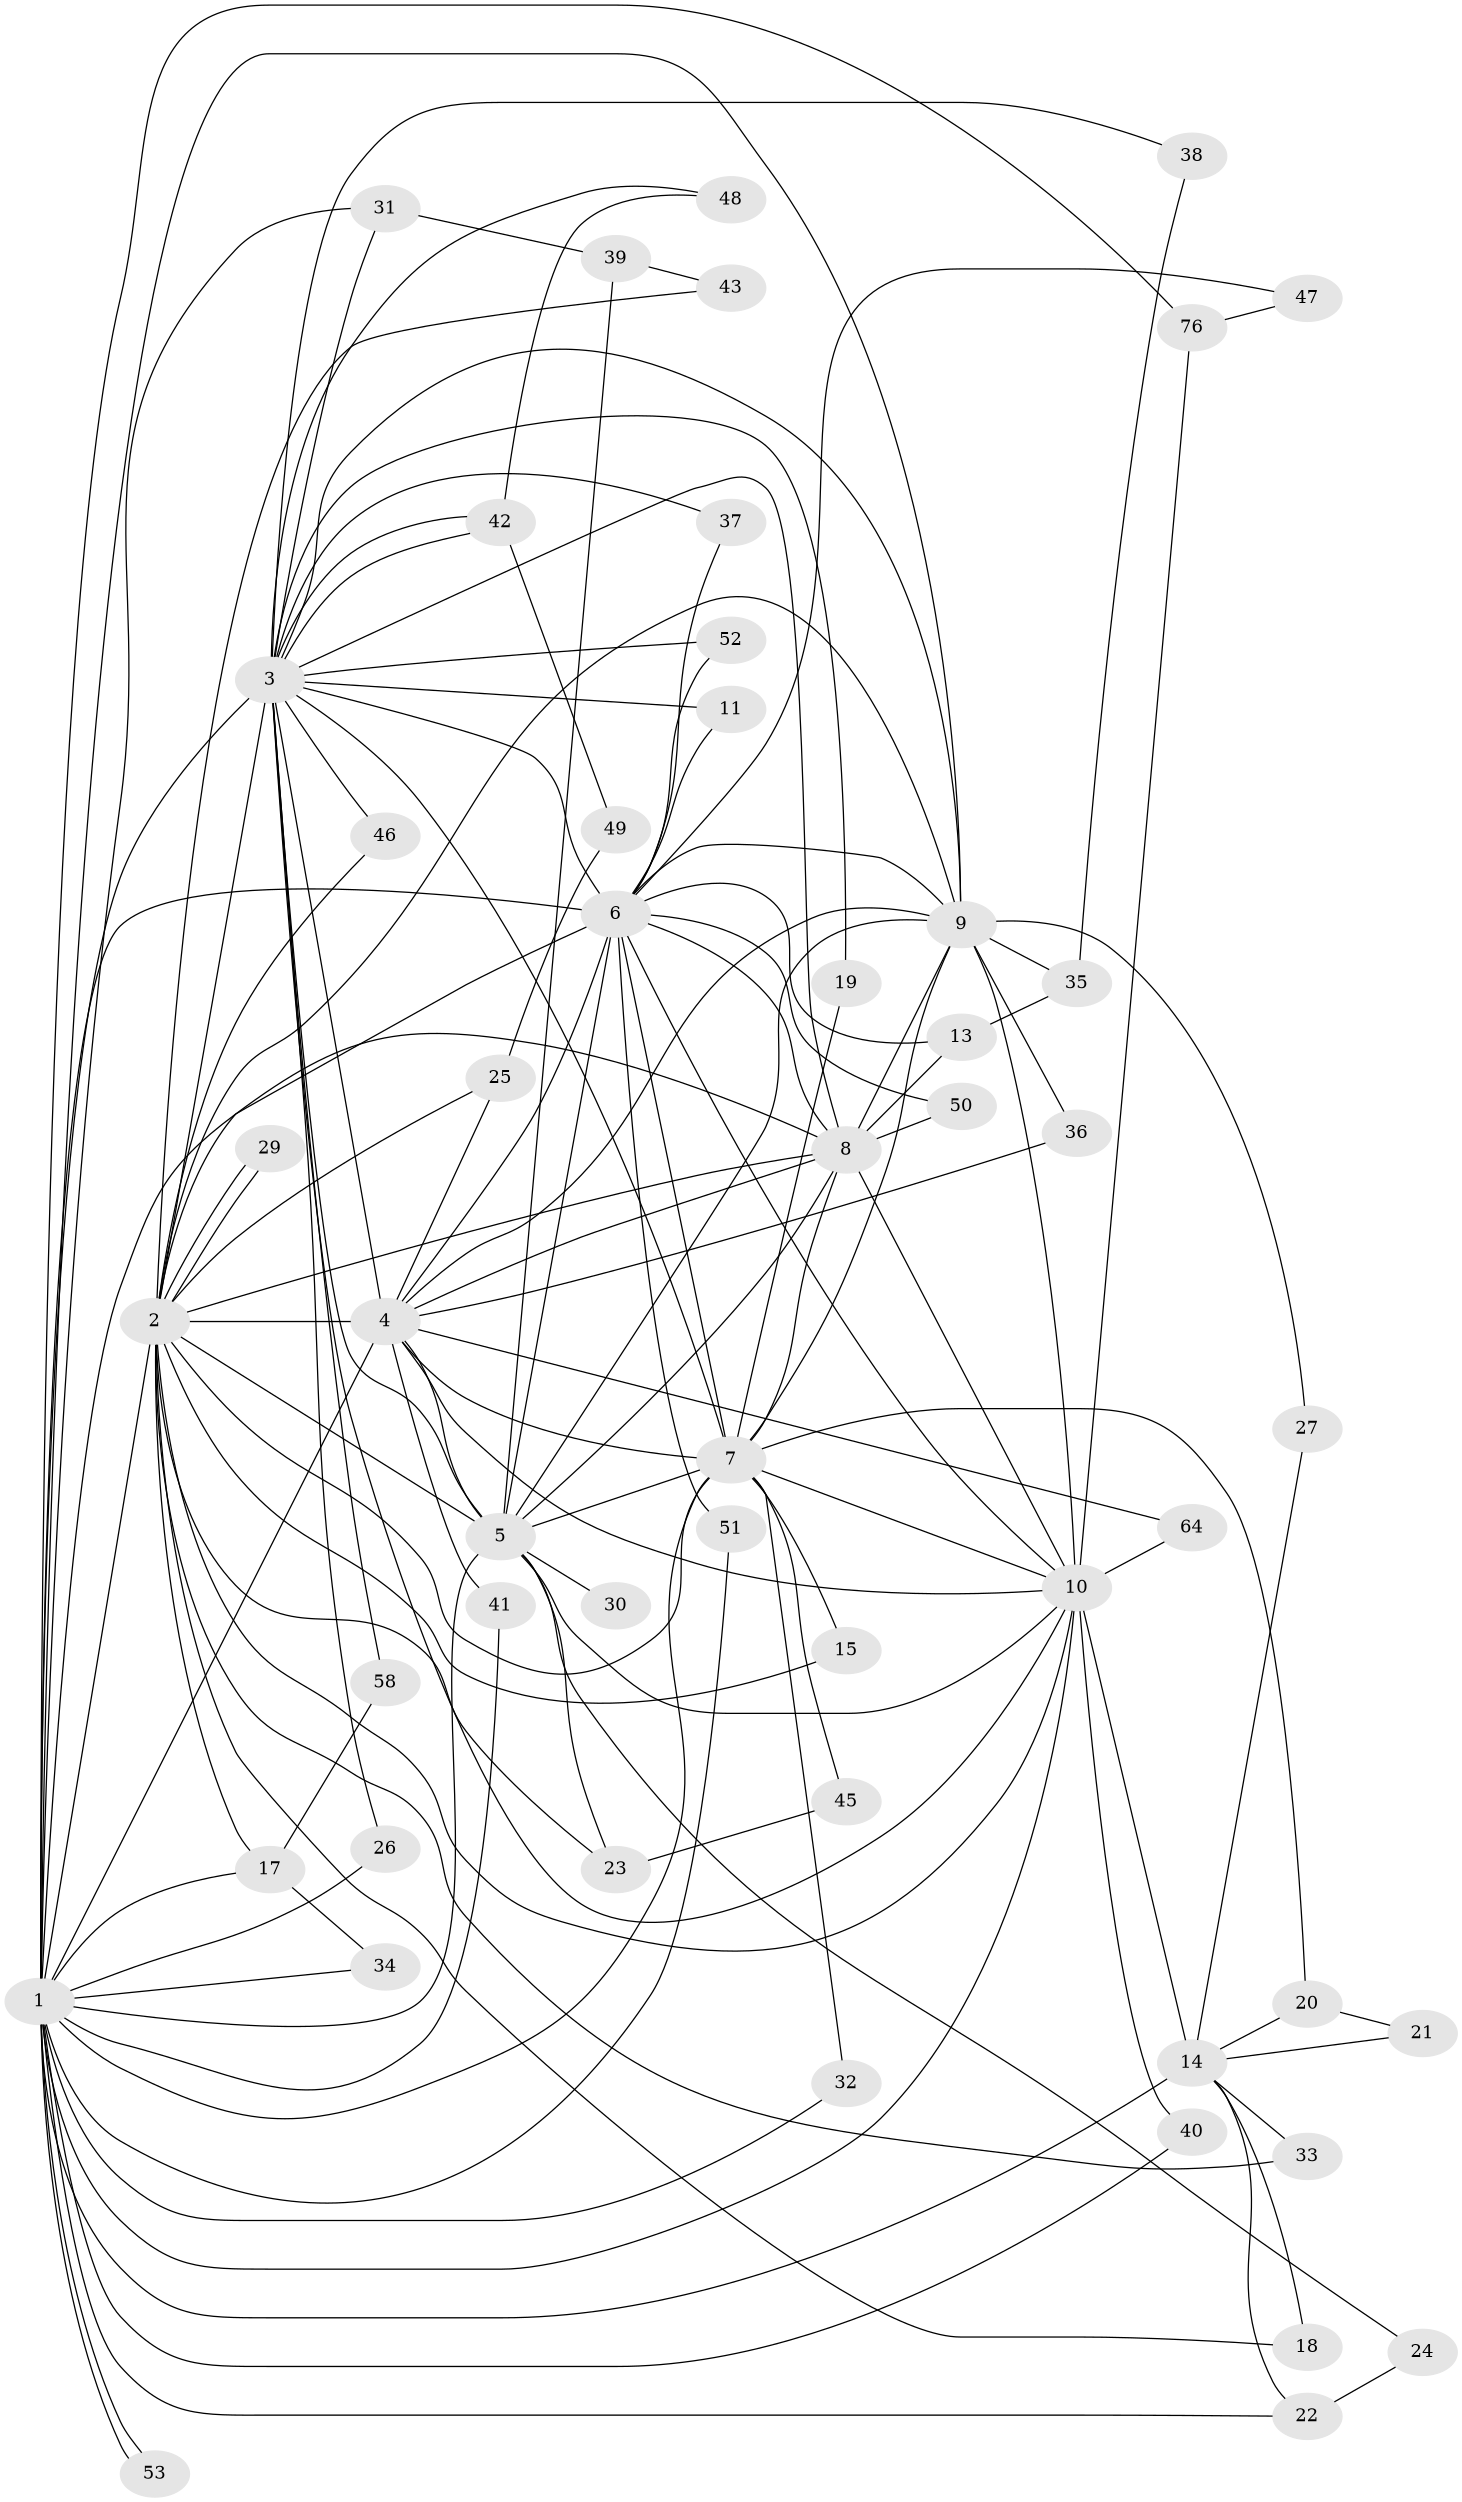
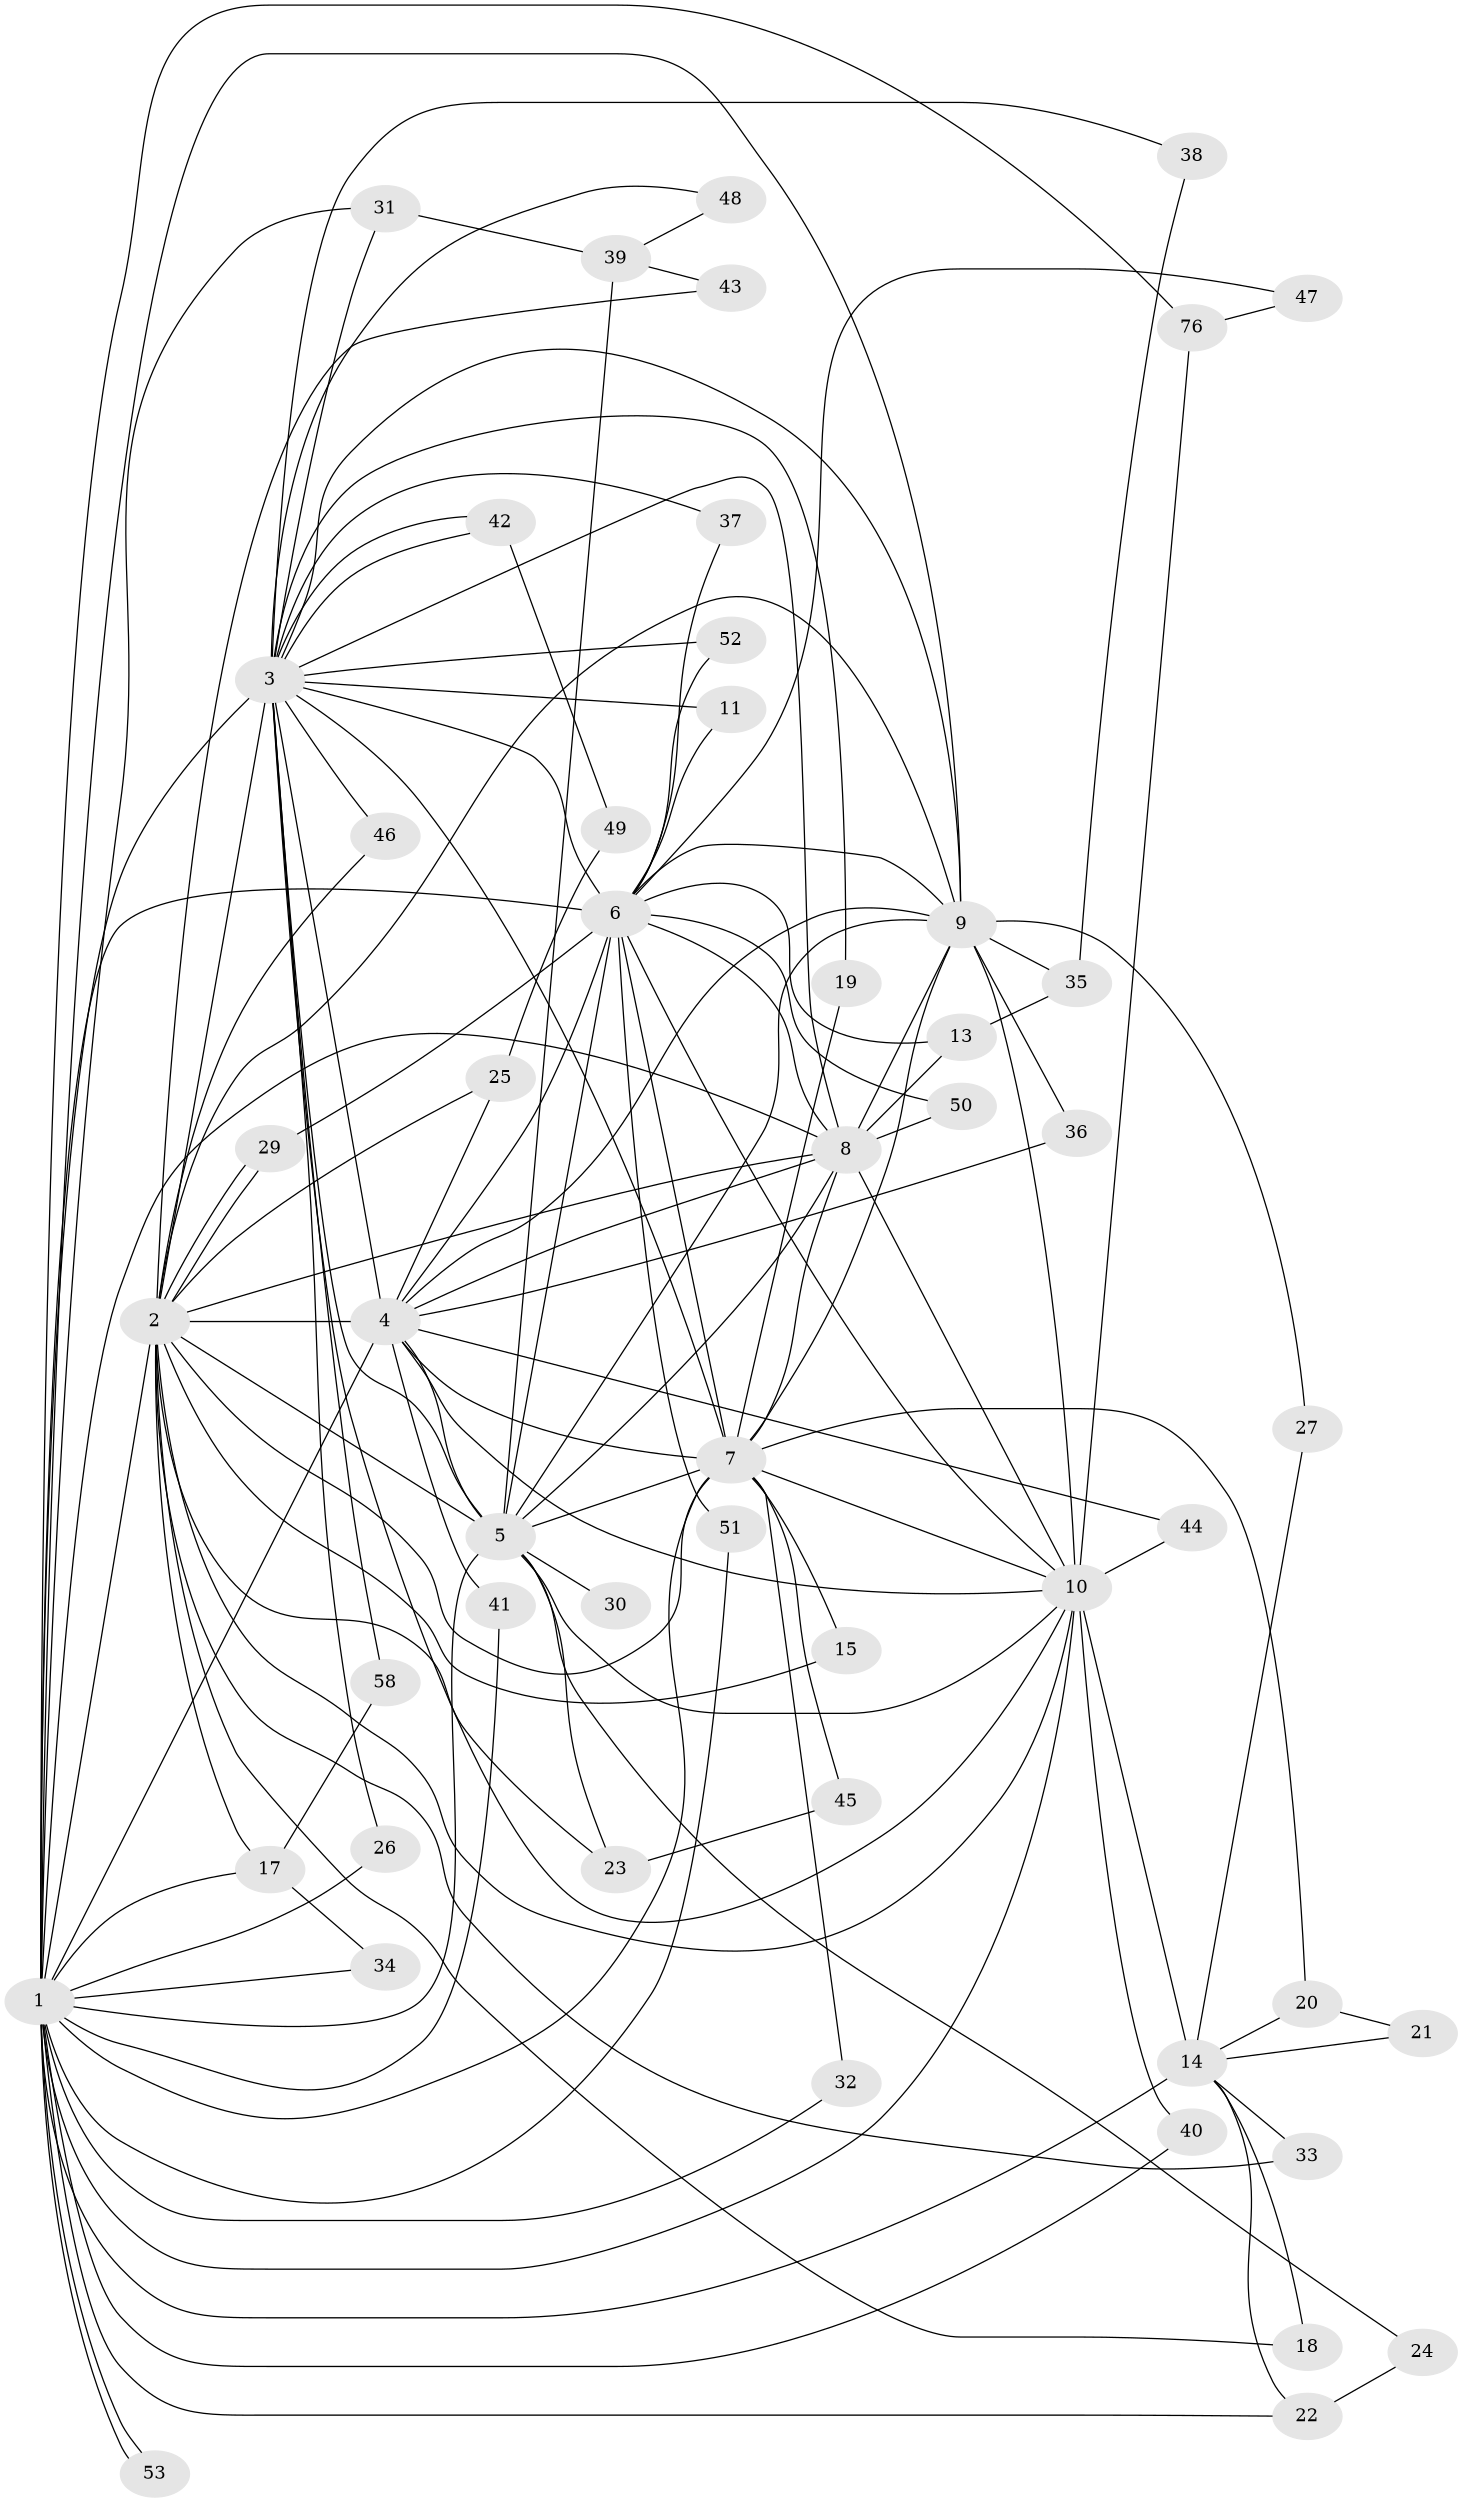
edge "48" -- "42": now "48" -- "39"
edge "6" -- "2": now "6" -- "29"
node "64": label "64" -> "44"
